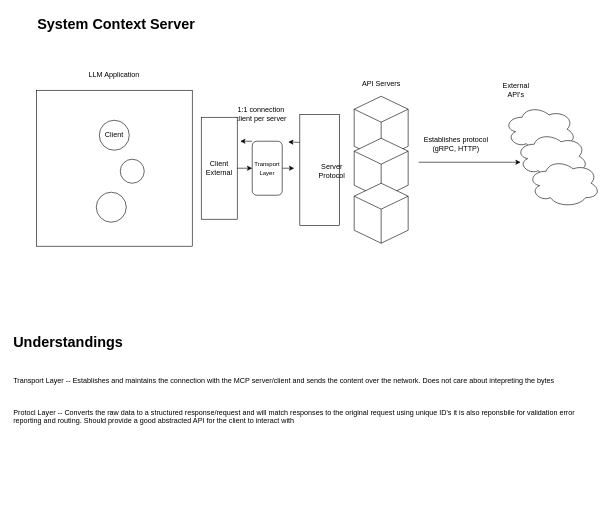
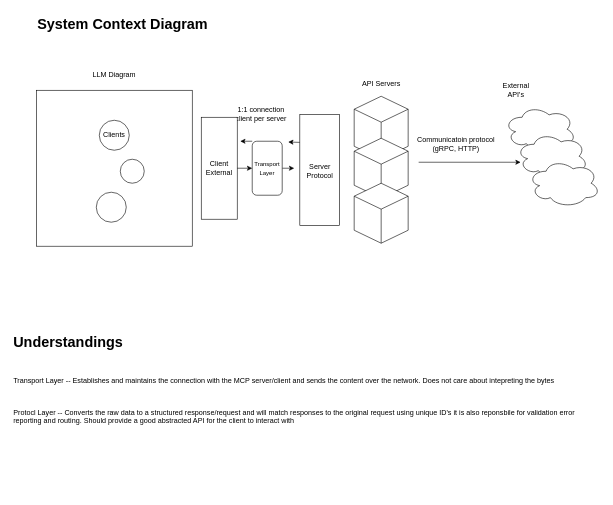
node "System Context Server": label "System Context Server" -> "System Context Diagram"
node "LLM Application": label "LLM Application" -> "LLM Diagram"
node "Client": label "Client" -> "Clients"
node "Establishes protocol (gRPC, HTTP)": label "Establishes protocol (gRPC, HTTP)" -> "Communicatoin protocol (gRPC, HTTP)"
node "Server Protocol": moved (332, 171) -> (320, 171)
